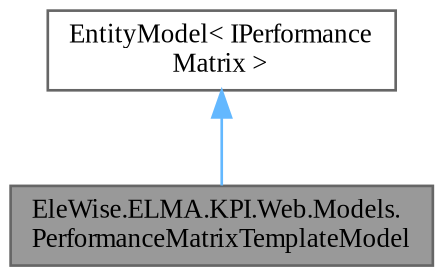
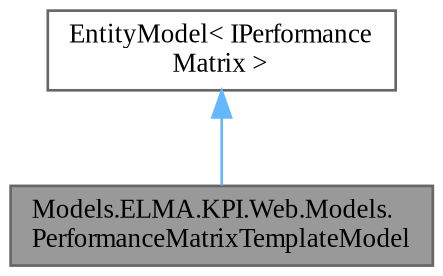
node "EleWise.ELMA.KPI.Web.Models. PerformanceMatrixTemplateModel": label "EleWise.ELMA.KPI.Web.Models. PerformanceMatrixTemplateModel" -> "Models.ELMA.KPI.Web.Models. PerformanceMatrixTemplateModel"
